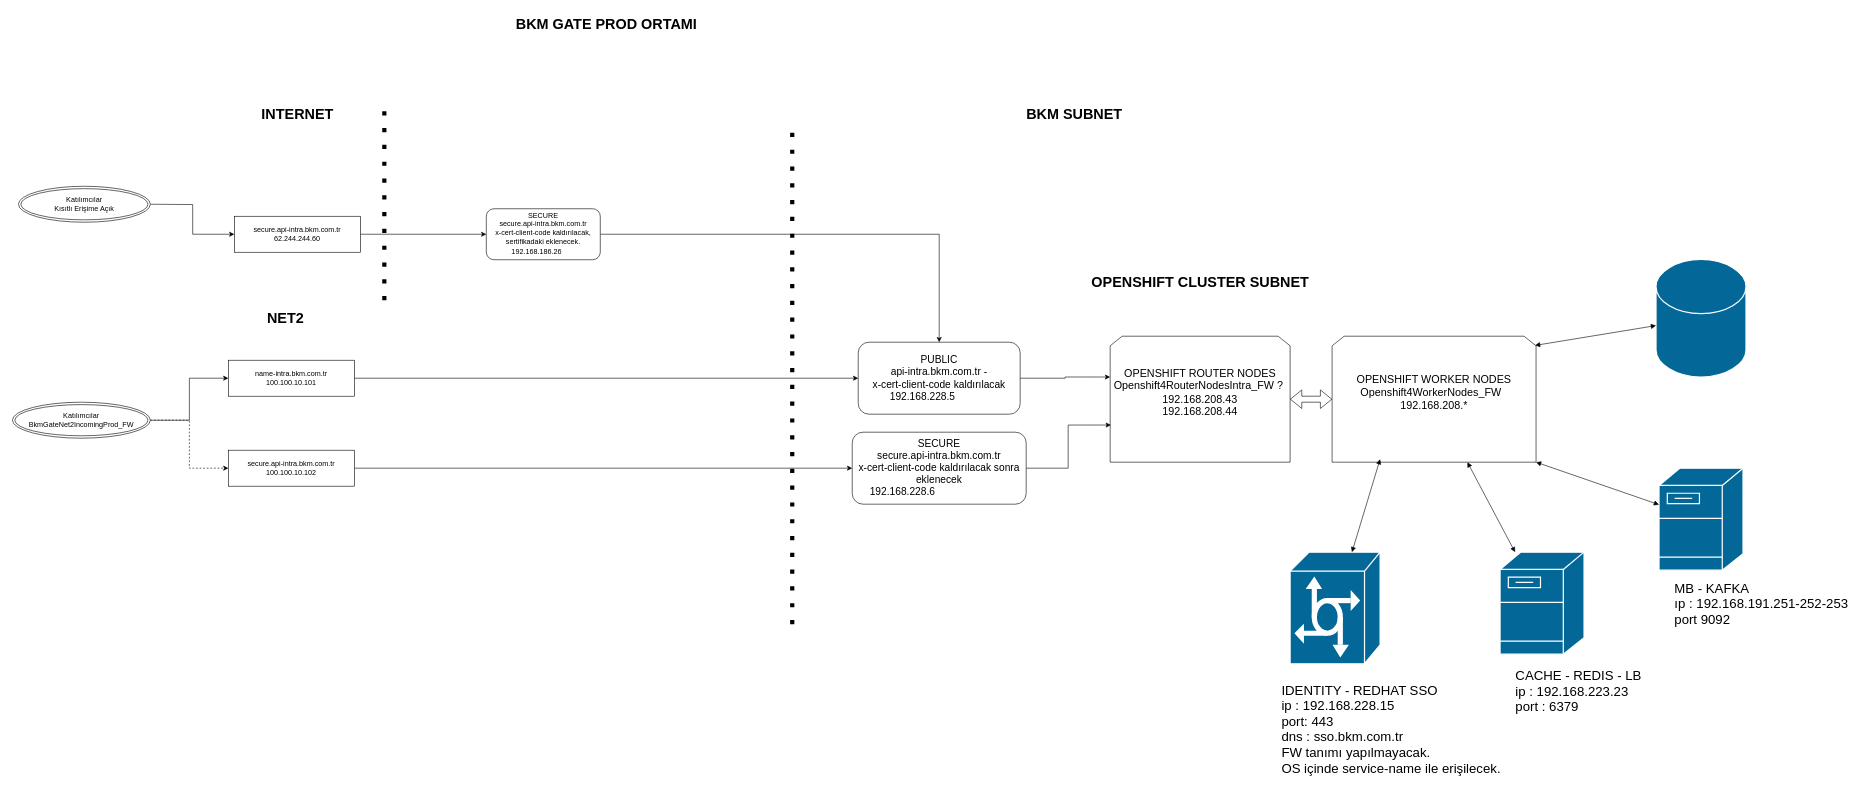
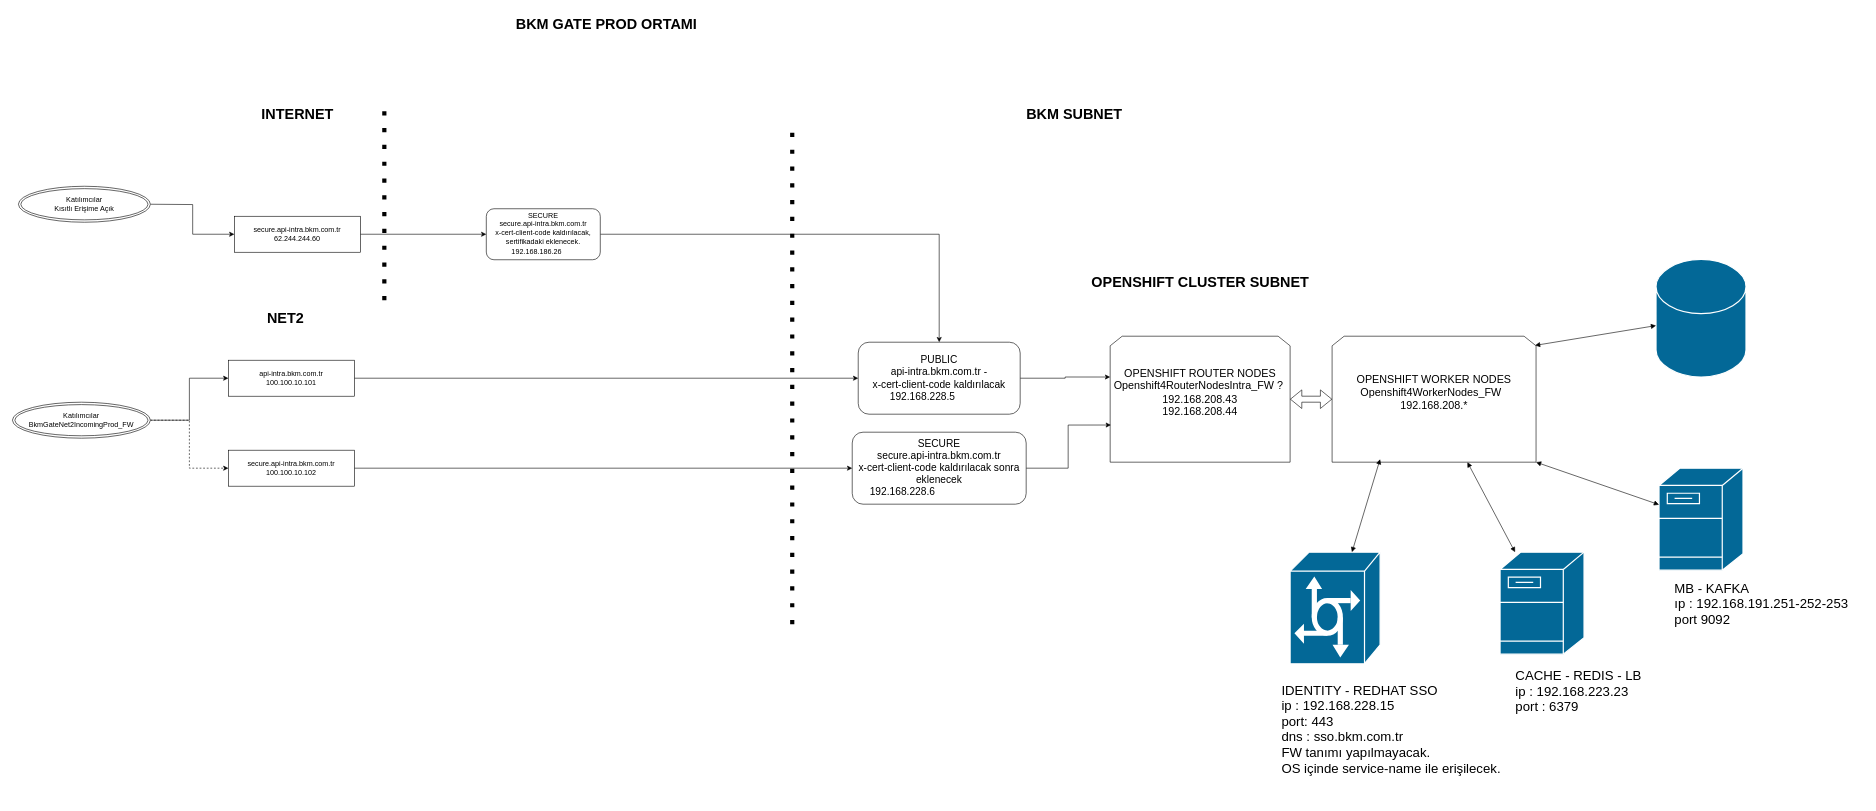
node "name-intra.bkm.com.tr 100.100.10.101": label "name-intra.bkm.com.tr 100.100.10.101" -> "api-intra.bkm.com.tr 100.100.10.101"
